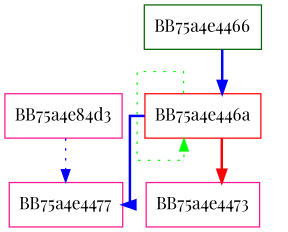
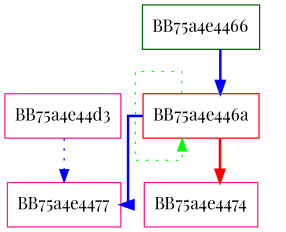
node "BB75a4e84d3": label "BB75a4e84d3" -> "BB75a4e44d3"
node "BB75a4e4473": label "BB75a4e4473" -> "BB75a4e4474"
